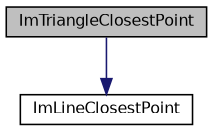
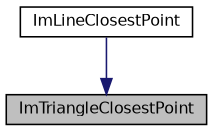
edge "ImTriangleClosestPoint" -> "ImLineClosestPoint": reversed
